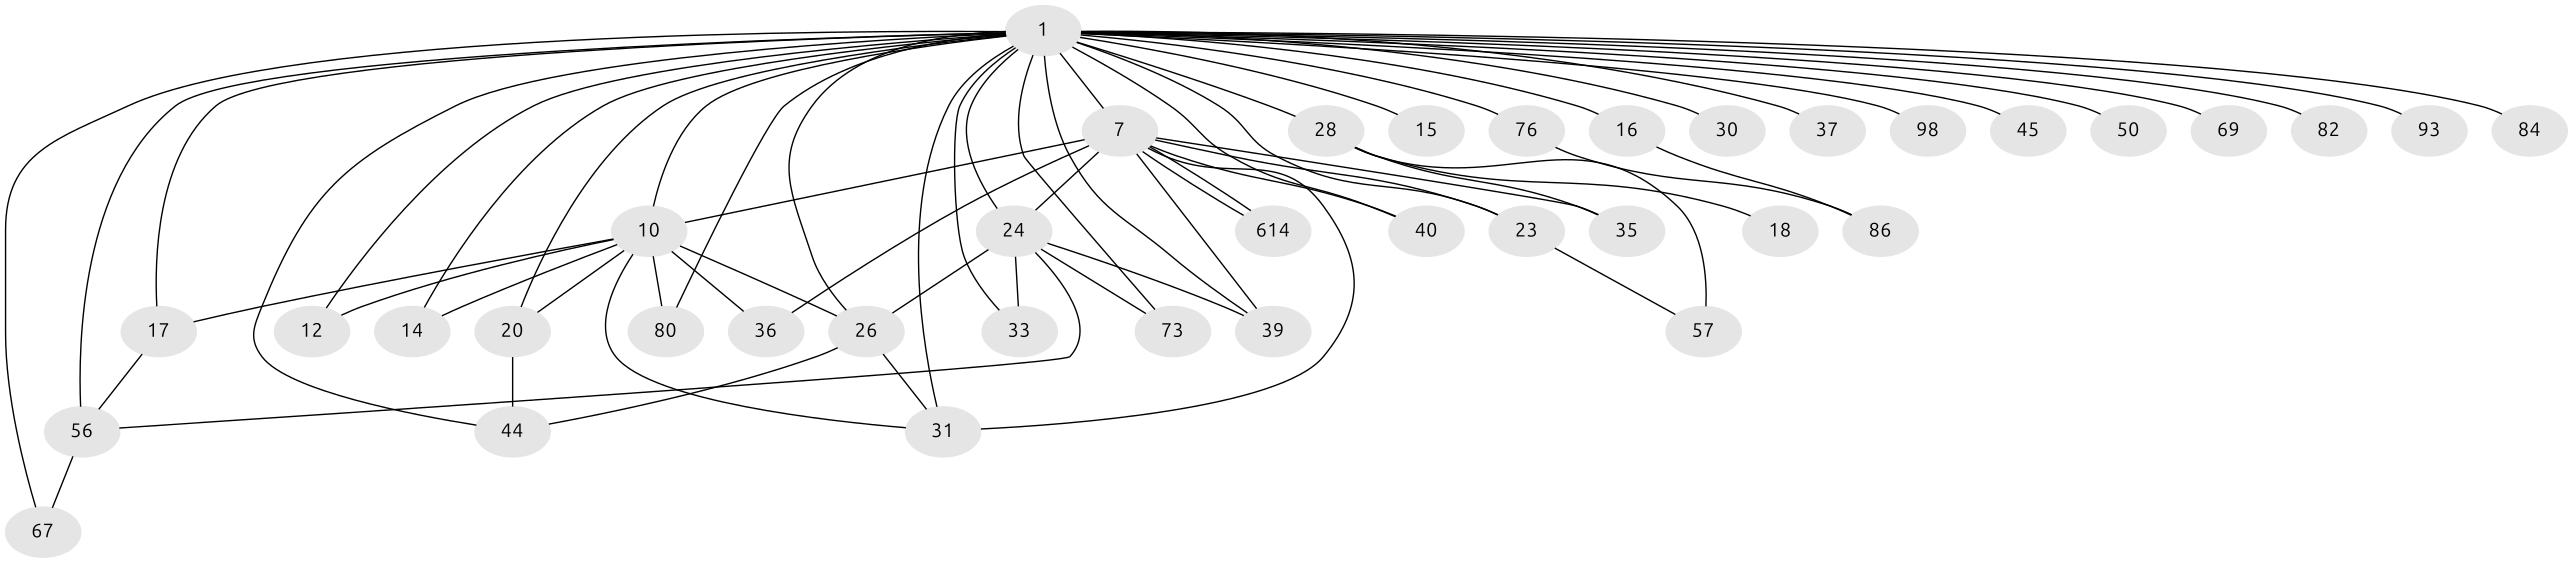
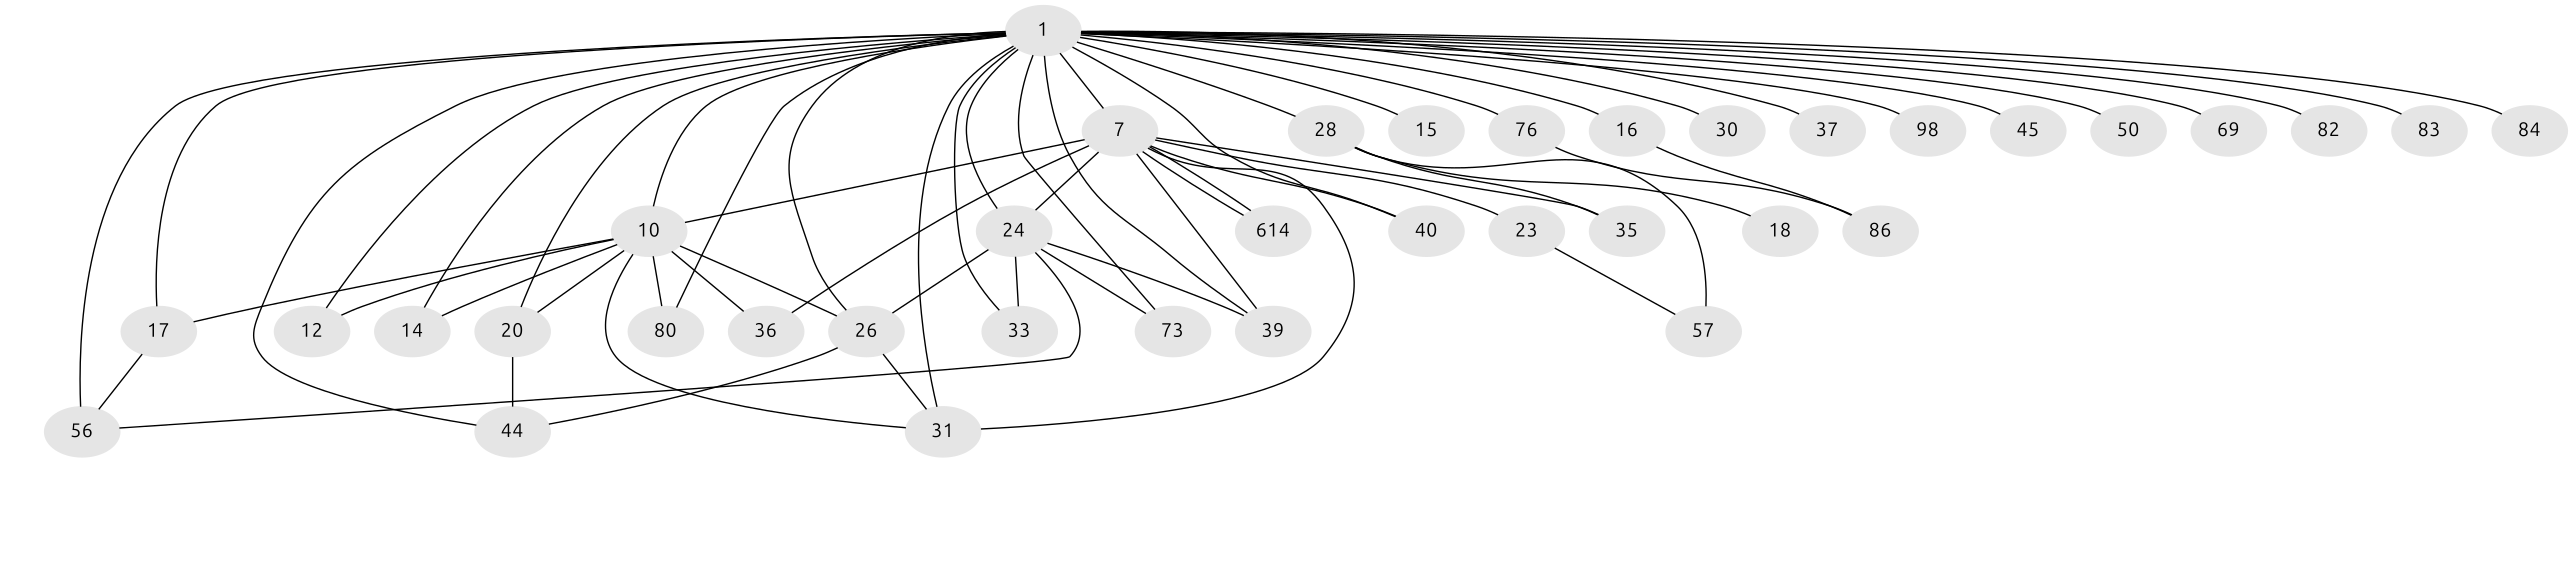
node "93": label "93" -> "83"
edge "1" -- "23": removed
node "67": removed
